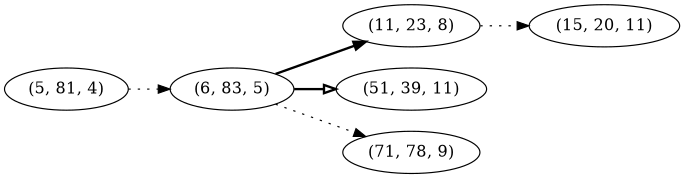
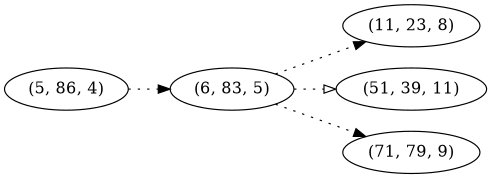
node "(15, 20, 11)": removed
edge "(6, 83, 5)" -> "(11, 23, 8)": style bold -> dotted
node "(5, 81, 4)": label "(5, 81, 4)" -> "(5, 86, 4)"
edge "(6, 83, 5)" -> "(51, 39, 11)": style bold -> dotted
node "(71, 78, 9)": label "(71, 78, 9)" -> "(71, 79, 9)"
